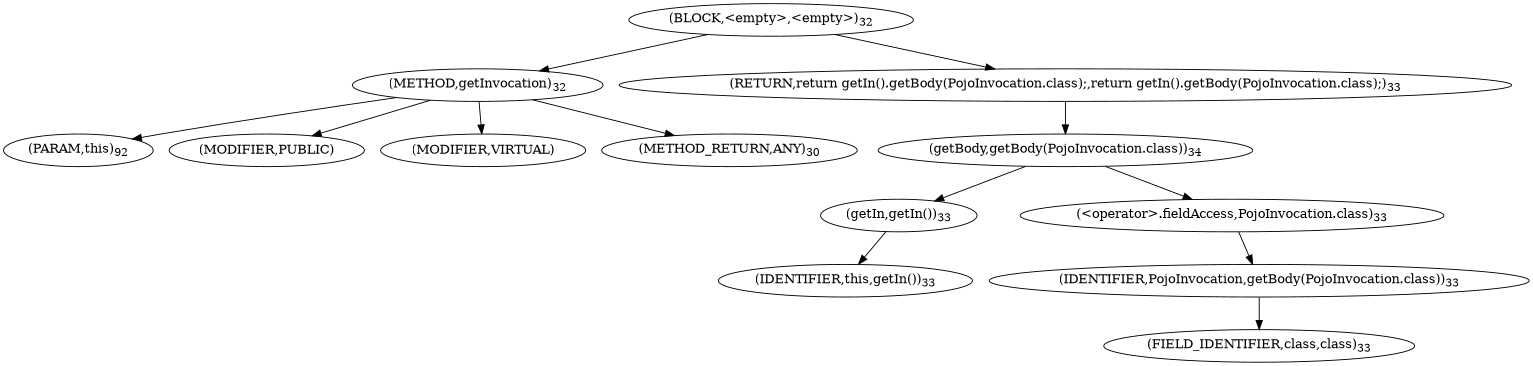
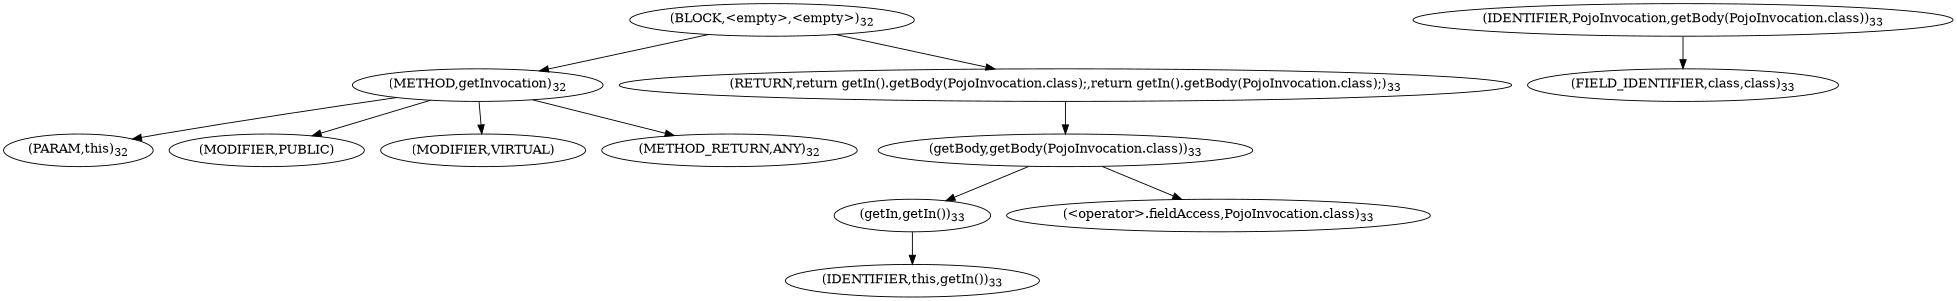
node "(PARAM,this)": text "92" -> "32"
node "(METHOD_RETURN,ANY)": text "30" -> "32"
node "(getBody,getBody(PojoInvocation.class))": text "34" -> "33"
edge "(<operator>.fieldAccess,PojoInvocation.class)" -> "(IDENTIFIER,PojoInvocation,getBody(PojoInvocation.class))": removed
